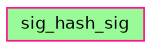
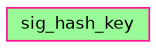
node "sig_hash_sig": label "sig_hash_sig" -> "sig_hash_key"
